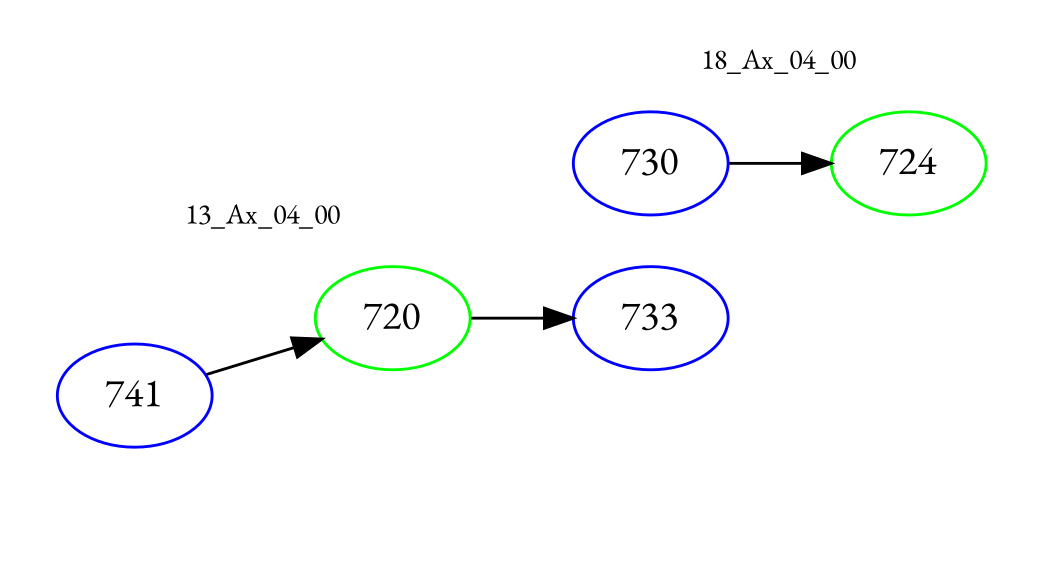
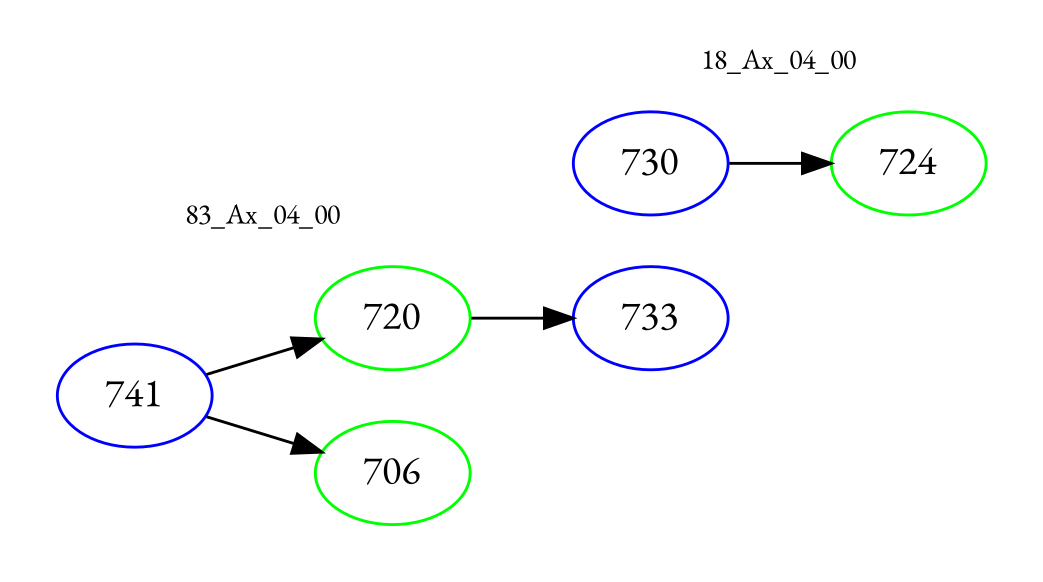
cluster "13_Ax_04_00": label "13_Ax_04_00" -> "83_Ax_04_00"
node "706": added
